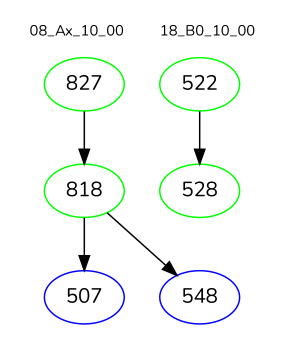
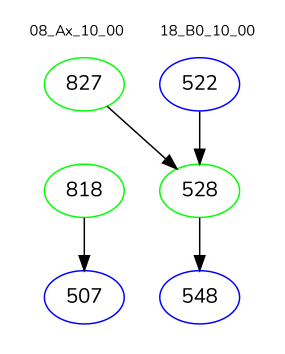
node "522": color green -> blue
edge "827" -> "818": now "827" -> "528"
edge "818" -> "548": now "528" -> "548"
